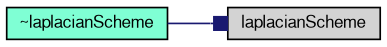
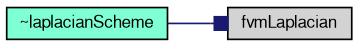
node "laplacianScheme": label "laplacianScheme" -> "fvmLaplacian"
